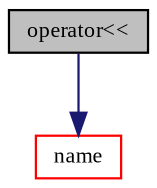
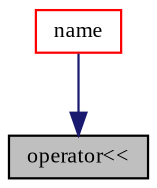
edge "operator<<" -> "name": reversed
